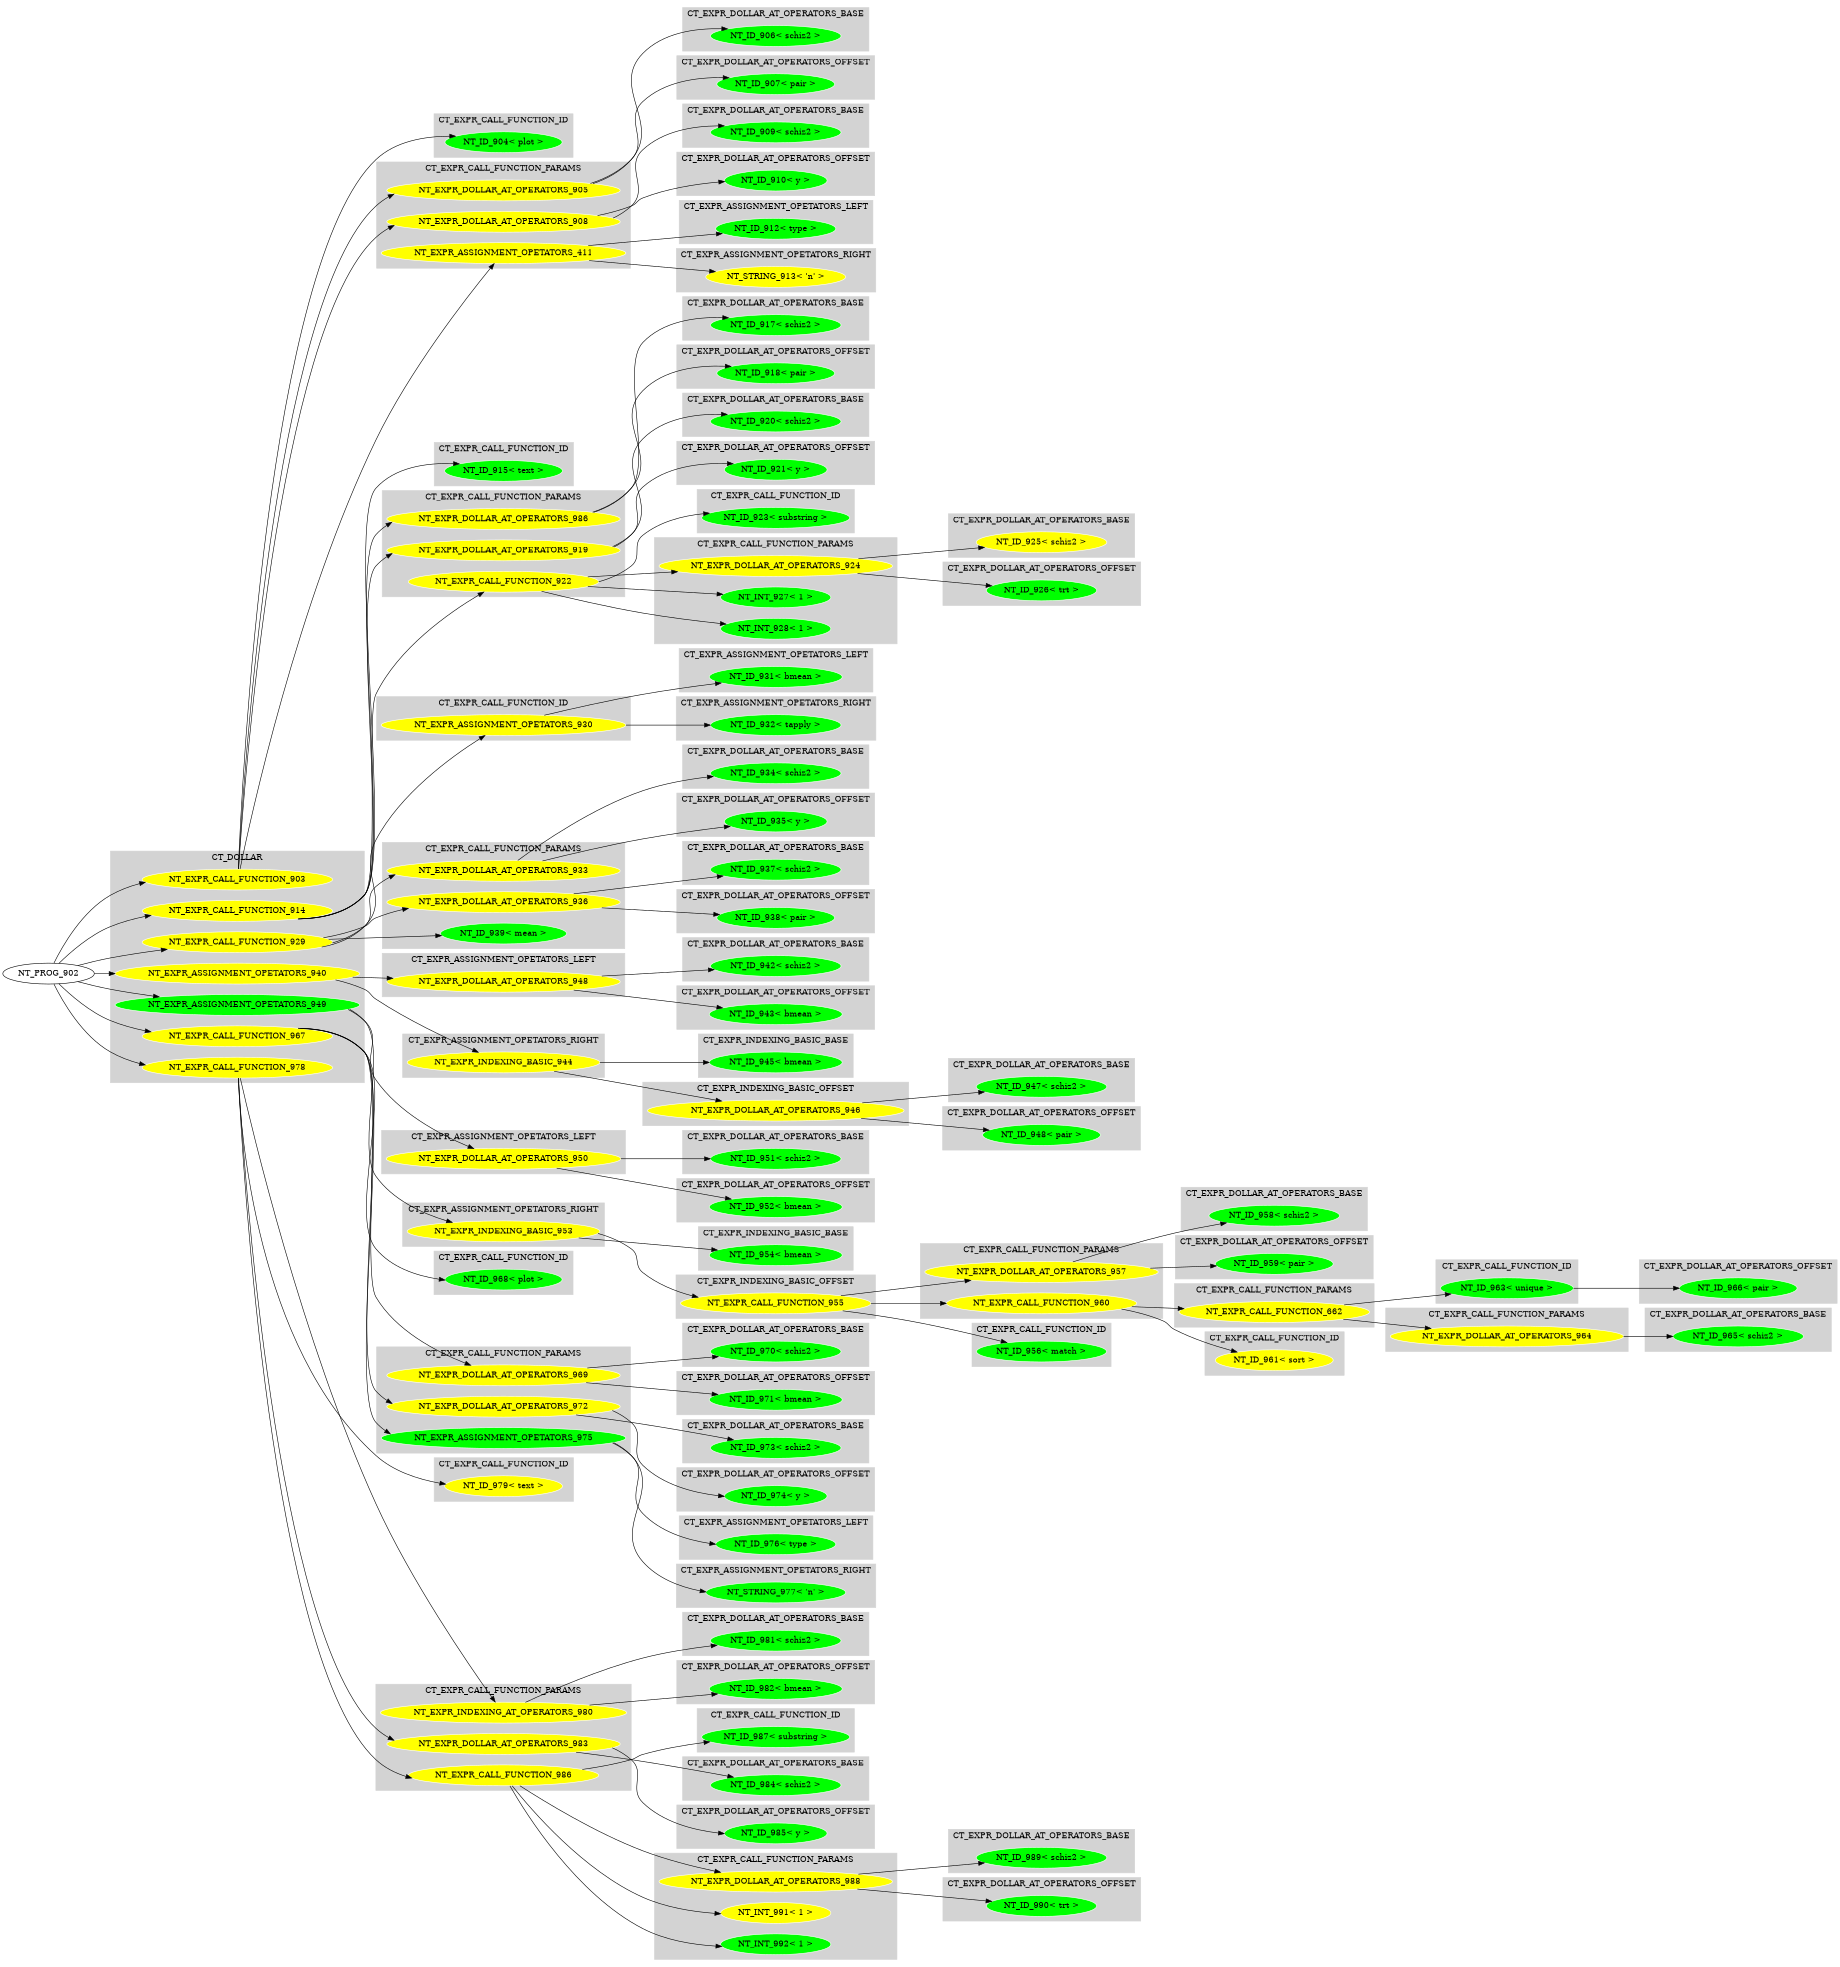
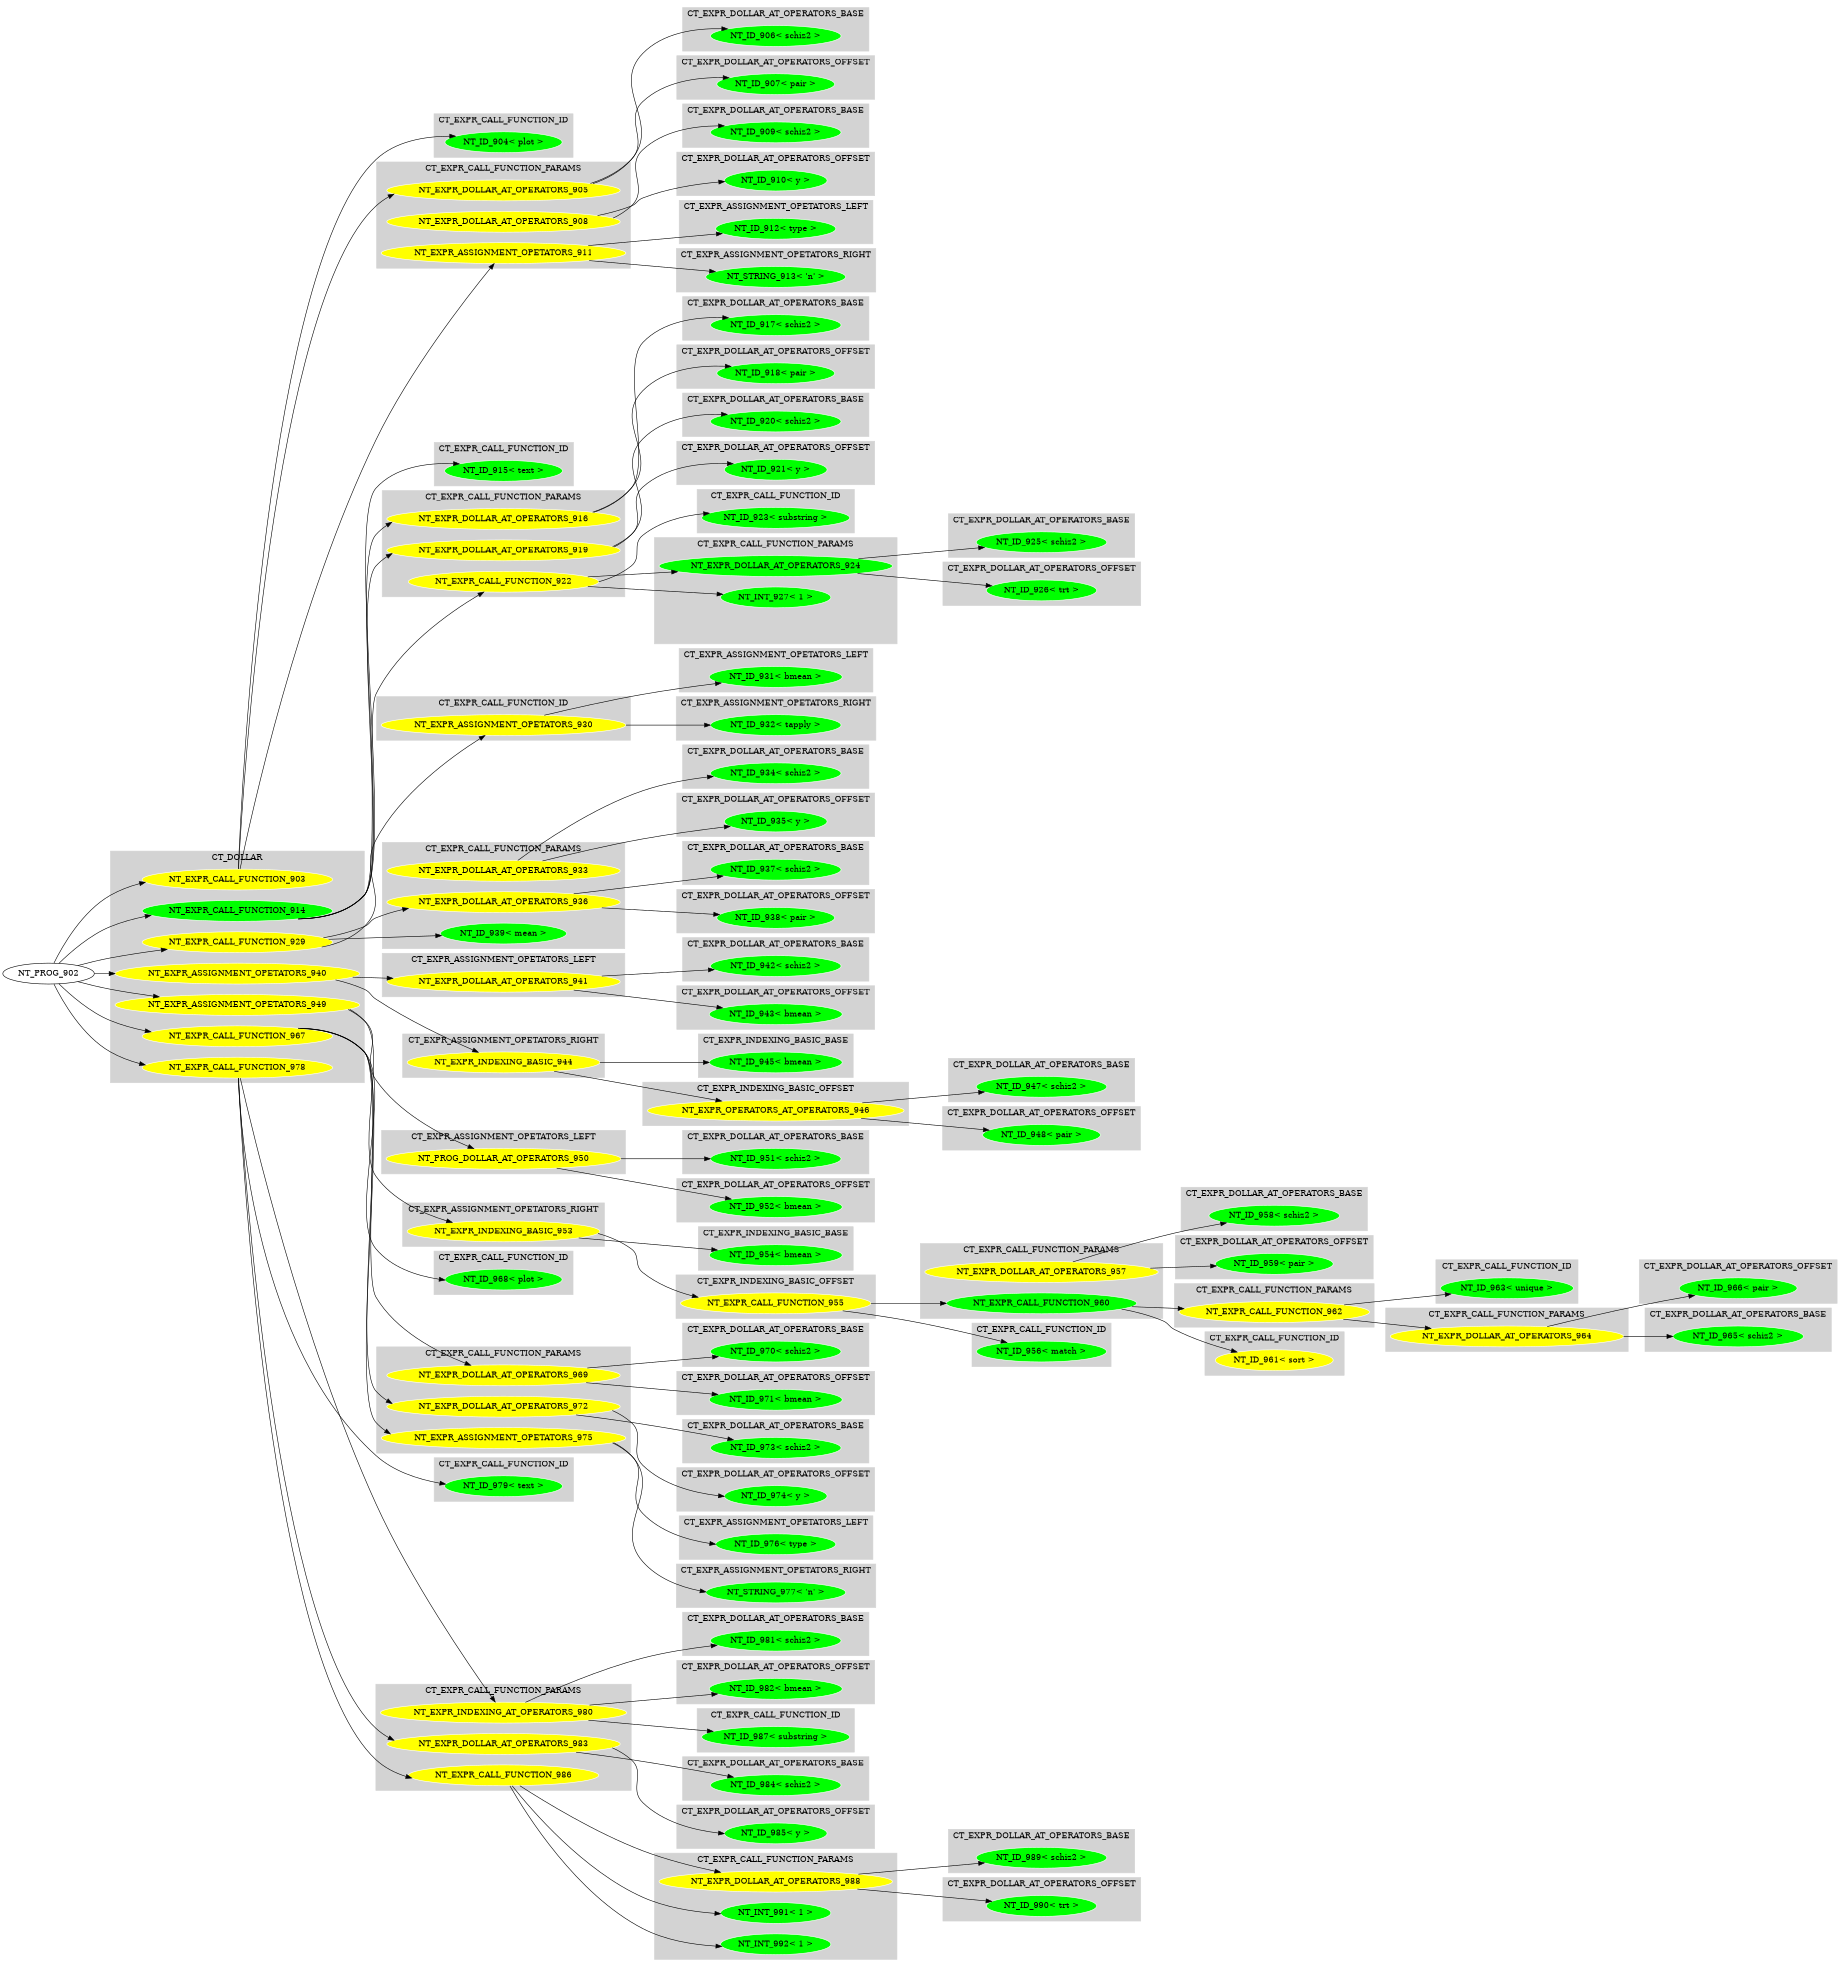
node "NT_EXPR_ASSIGNMENT_OPETATORS_411": label "NT_EXPR_ASSIGNMENT_OPETATORS_411" -> "NT_EXPR_ASSIGNMENT_OPETATORS_911"
node "NT_STRING_913< 'n' >": fillcolor yellow -> green
node "NT_EXPR_DOLLAR_AT_OPERATORS_986": label "NT_EXPR_DOLLAR_AT_OPERATORS_986" -> "NT_EXPR_DOLLAR_AT_OPERATORS_916"
edge "NT_EXPR_CALL_FUNCTION_903" -> "NT_EXPR_DOLLAR_AT_OPERATORS_908": removed
node "NT_ID_925< schiz2 >": fillcolor yellow -> green
node "NT_EXPR_DOLLAR_AT_OPERATORS_924": fillcolor yellow -> green
node "NT_INT_928< 1 >": removed
edge "NT_EXPR_CALL_FUNCTION_929" -> "NT_EXPR_DOLLAR_AT_OPERATORS_933": removed
node "NT_EXPR_CALL_FUNCTION_914": fillcolor yellow -> green
node "NT_EXPR_DOLLAR_AT_OPERATORS_948": label "NT_EXPR_DOLLAR_AT_OPERATORS_948" -> "NT_EXPR_DOLLAR_AT_OPERATORS_941"
node "NT_EXPR_ASSIGNMENT_OPETATORS_949": fillcolor green -> yellow
node "NT_EXPR_DOLLAR_AT_OPERATORS_946": label "NT_EXPR_DOLLAR_AT_OPERATORS_946" -> "NT_EXPR_OPERATORS_AT_OPERATORS_946"
node "NT_EXPR_DOLLAR_AT_OPERATORS_950": label "NT_EXPR_DOLLAR_AT_OPERATORS_950" -> "NT_PROG_DOLLAR_AT_OPERATORS_950"
edge "NT_EXPR_CALL_FUNCTION_955" -> "NT_EXPR_DOLLAR_AT_OPERATORS_957": removed
edge "NT_ID_963< unique >" -> "NT_ID_966< pair >": now "NT_EXPR_DOLLAR_AT_OPERATORS_964" -> "NT_ID_966< pair >"
node "NT_EXPR_CALL_FUNCTION_960": fillcolor yellow -> green
node "NT_EXPR_CALL_FUNCTION_662": label "NT_EXPR_CALL_FUNCTION_662" -> "NT_EXPR_CALL_FUNCTION_962"
node "NT_EXPR_ASSIGNMENT_OPETATORS_975": fillcolor green -> yellow
node "NT_ID_979< text >": fillcolor yellow -> green
edge "NT_EXPR_CALL_FUNCTION_986" -> "NT_ID_987< substring >": now "NT_EXPR_INDEXING_AT_OPERATORS_980" -> "NT_ID_987< substring >"
node "NT_INT_991< 1 >": fillcolor yellow -> green
